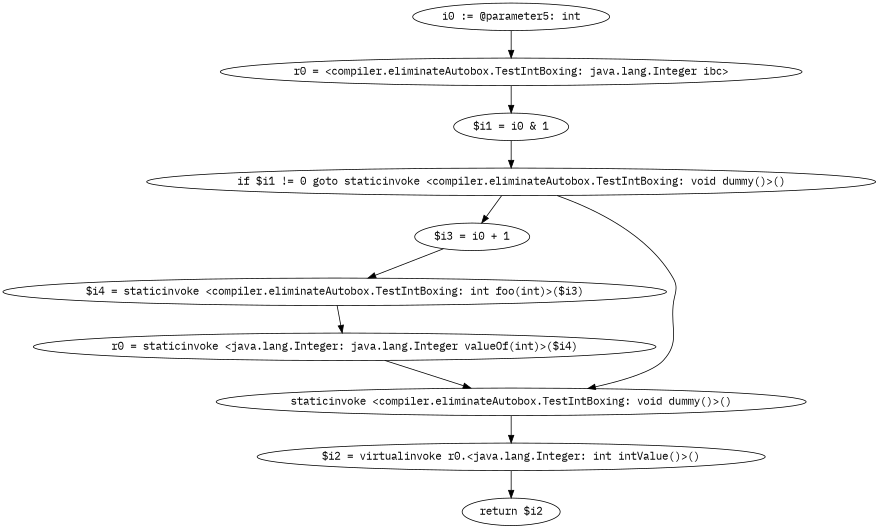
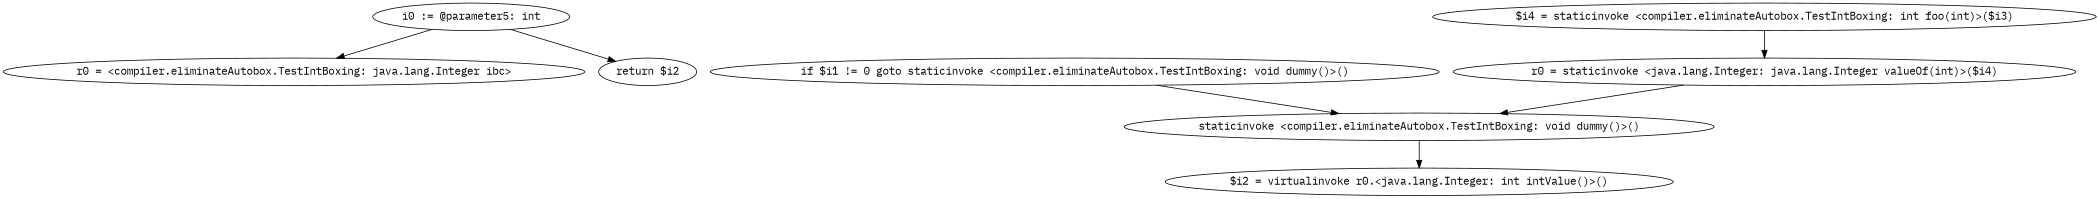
node "$i1 = i0 & 1": removed
node "$i3 = i0 + 1": removed
edge "$i2 = virtualinvoke r0.<java.lang.Integer: int intValue()>()" -> "return $i2": now "i0 := @parameter5: int" -> "return $i2"
